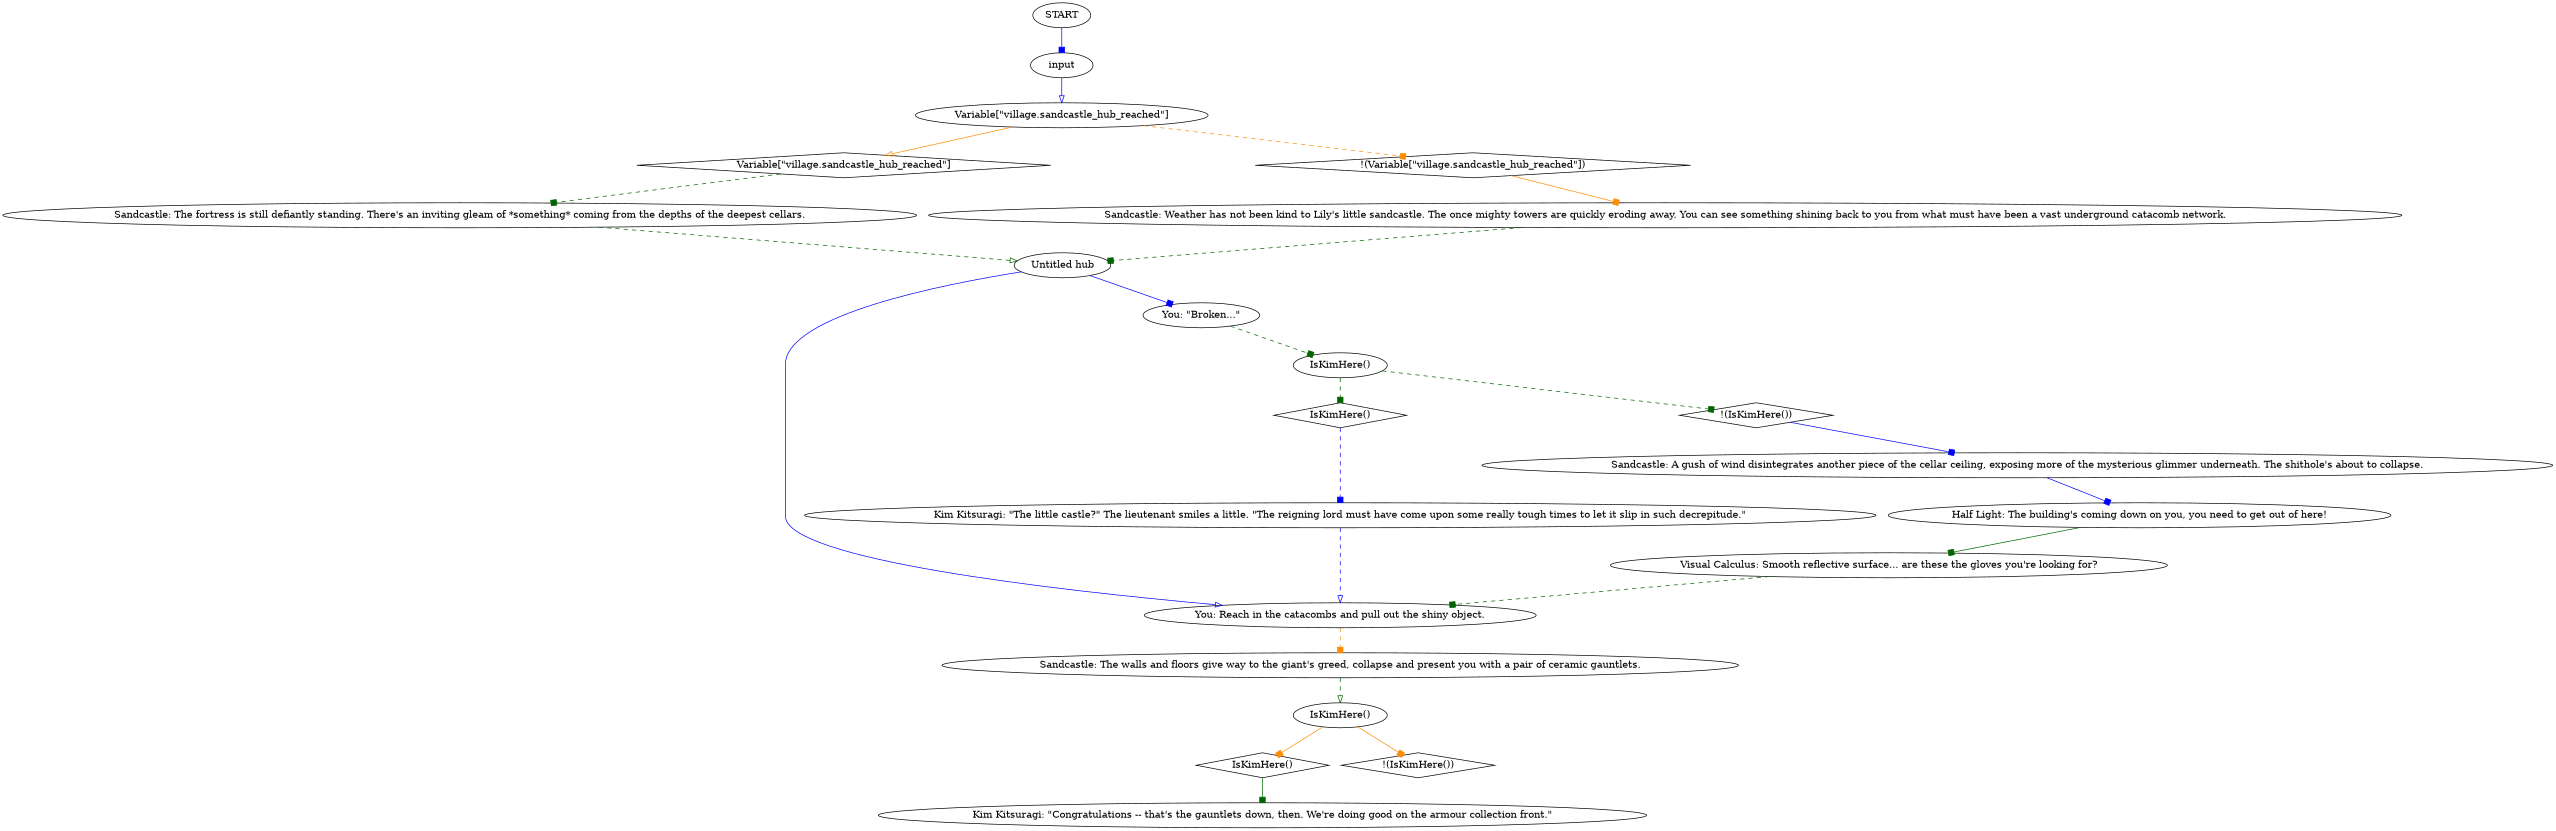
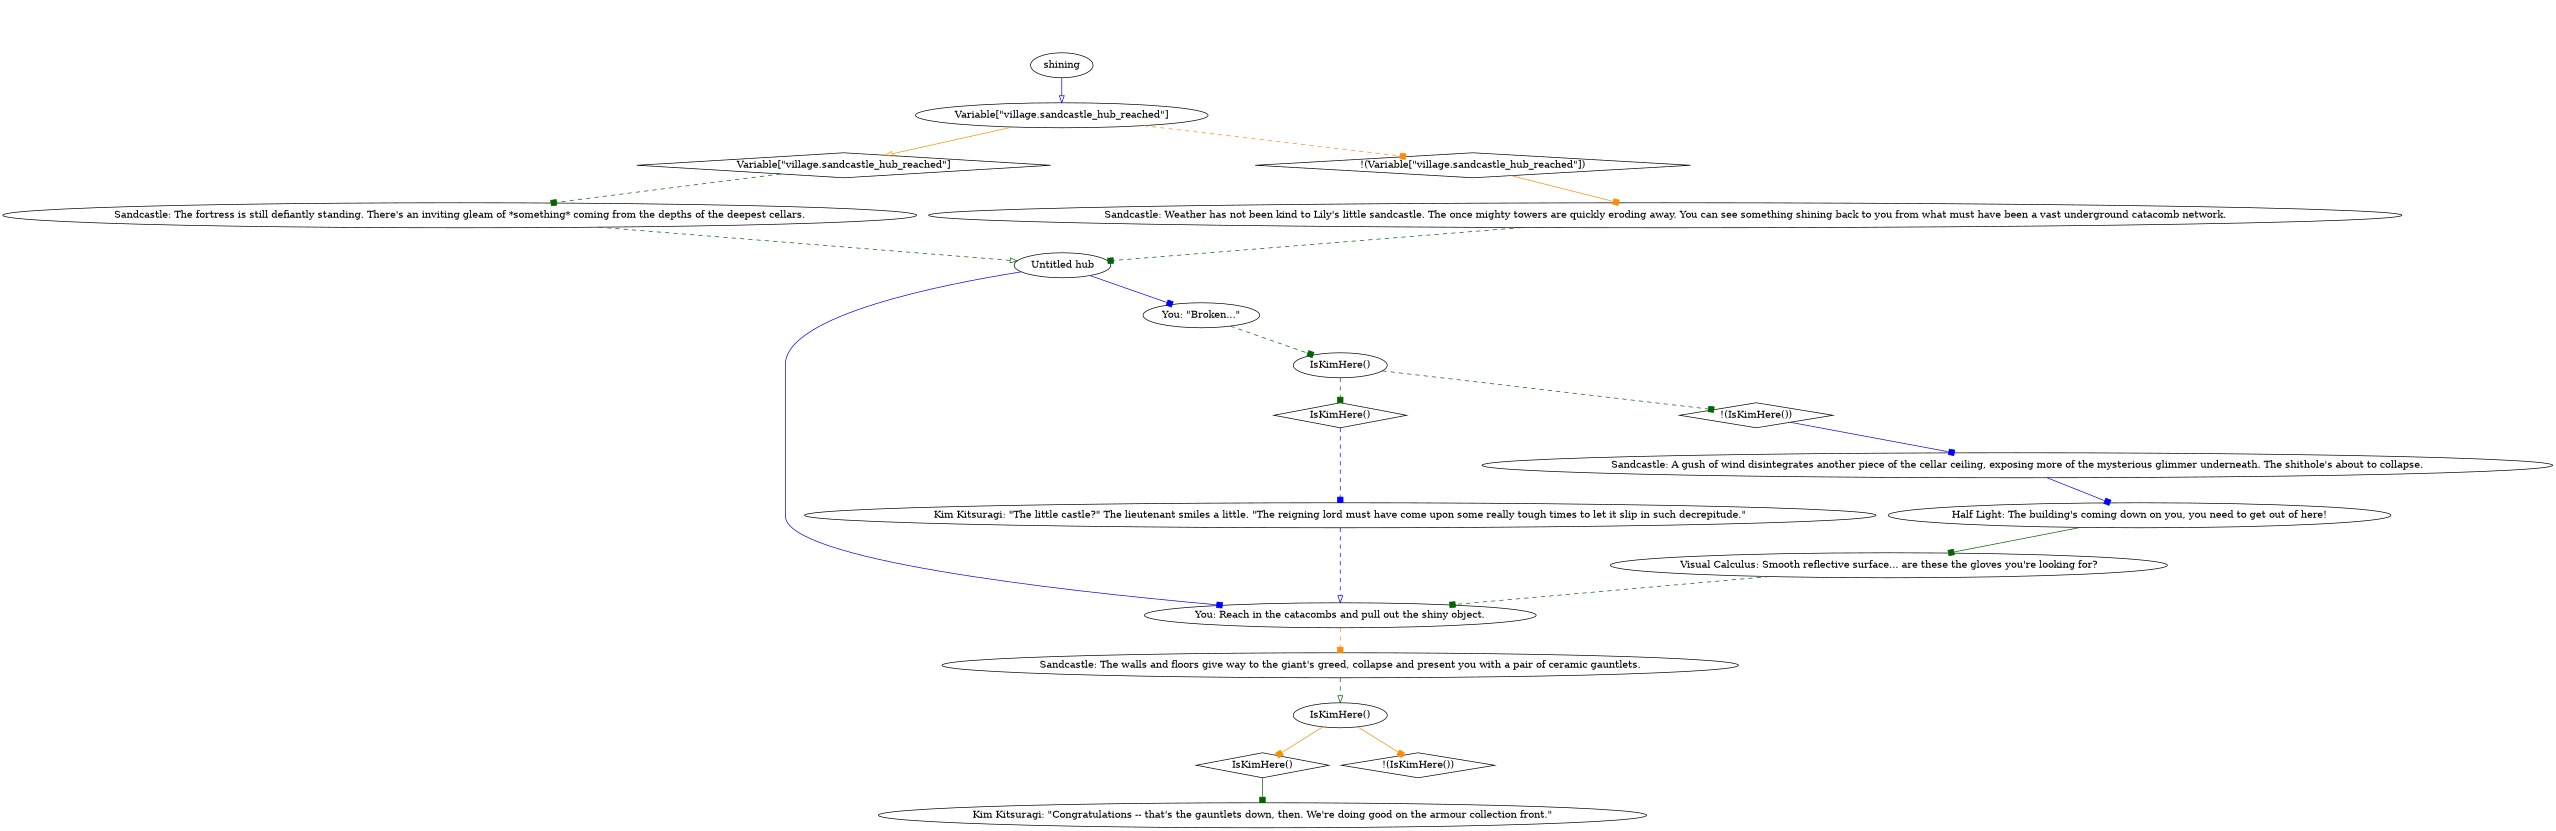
node "START": removed
node "input": label "input" -> "shining"
edge "Untitled hub" -> "You: Reach in the catacombs and pull out the shiny object.": arrowhead onormal -> box
